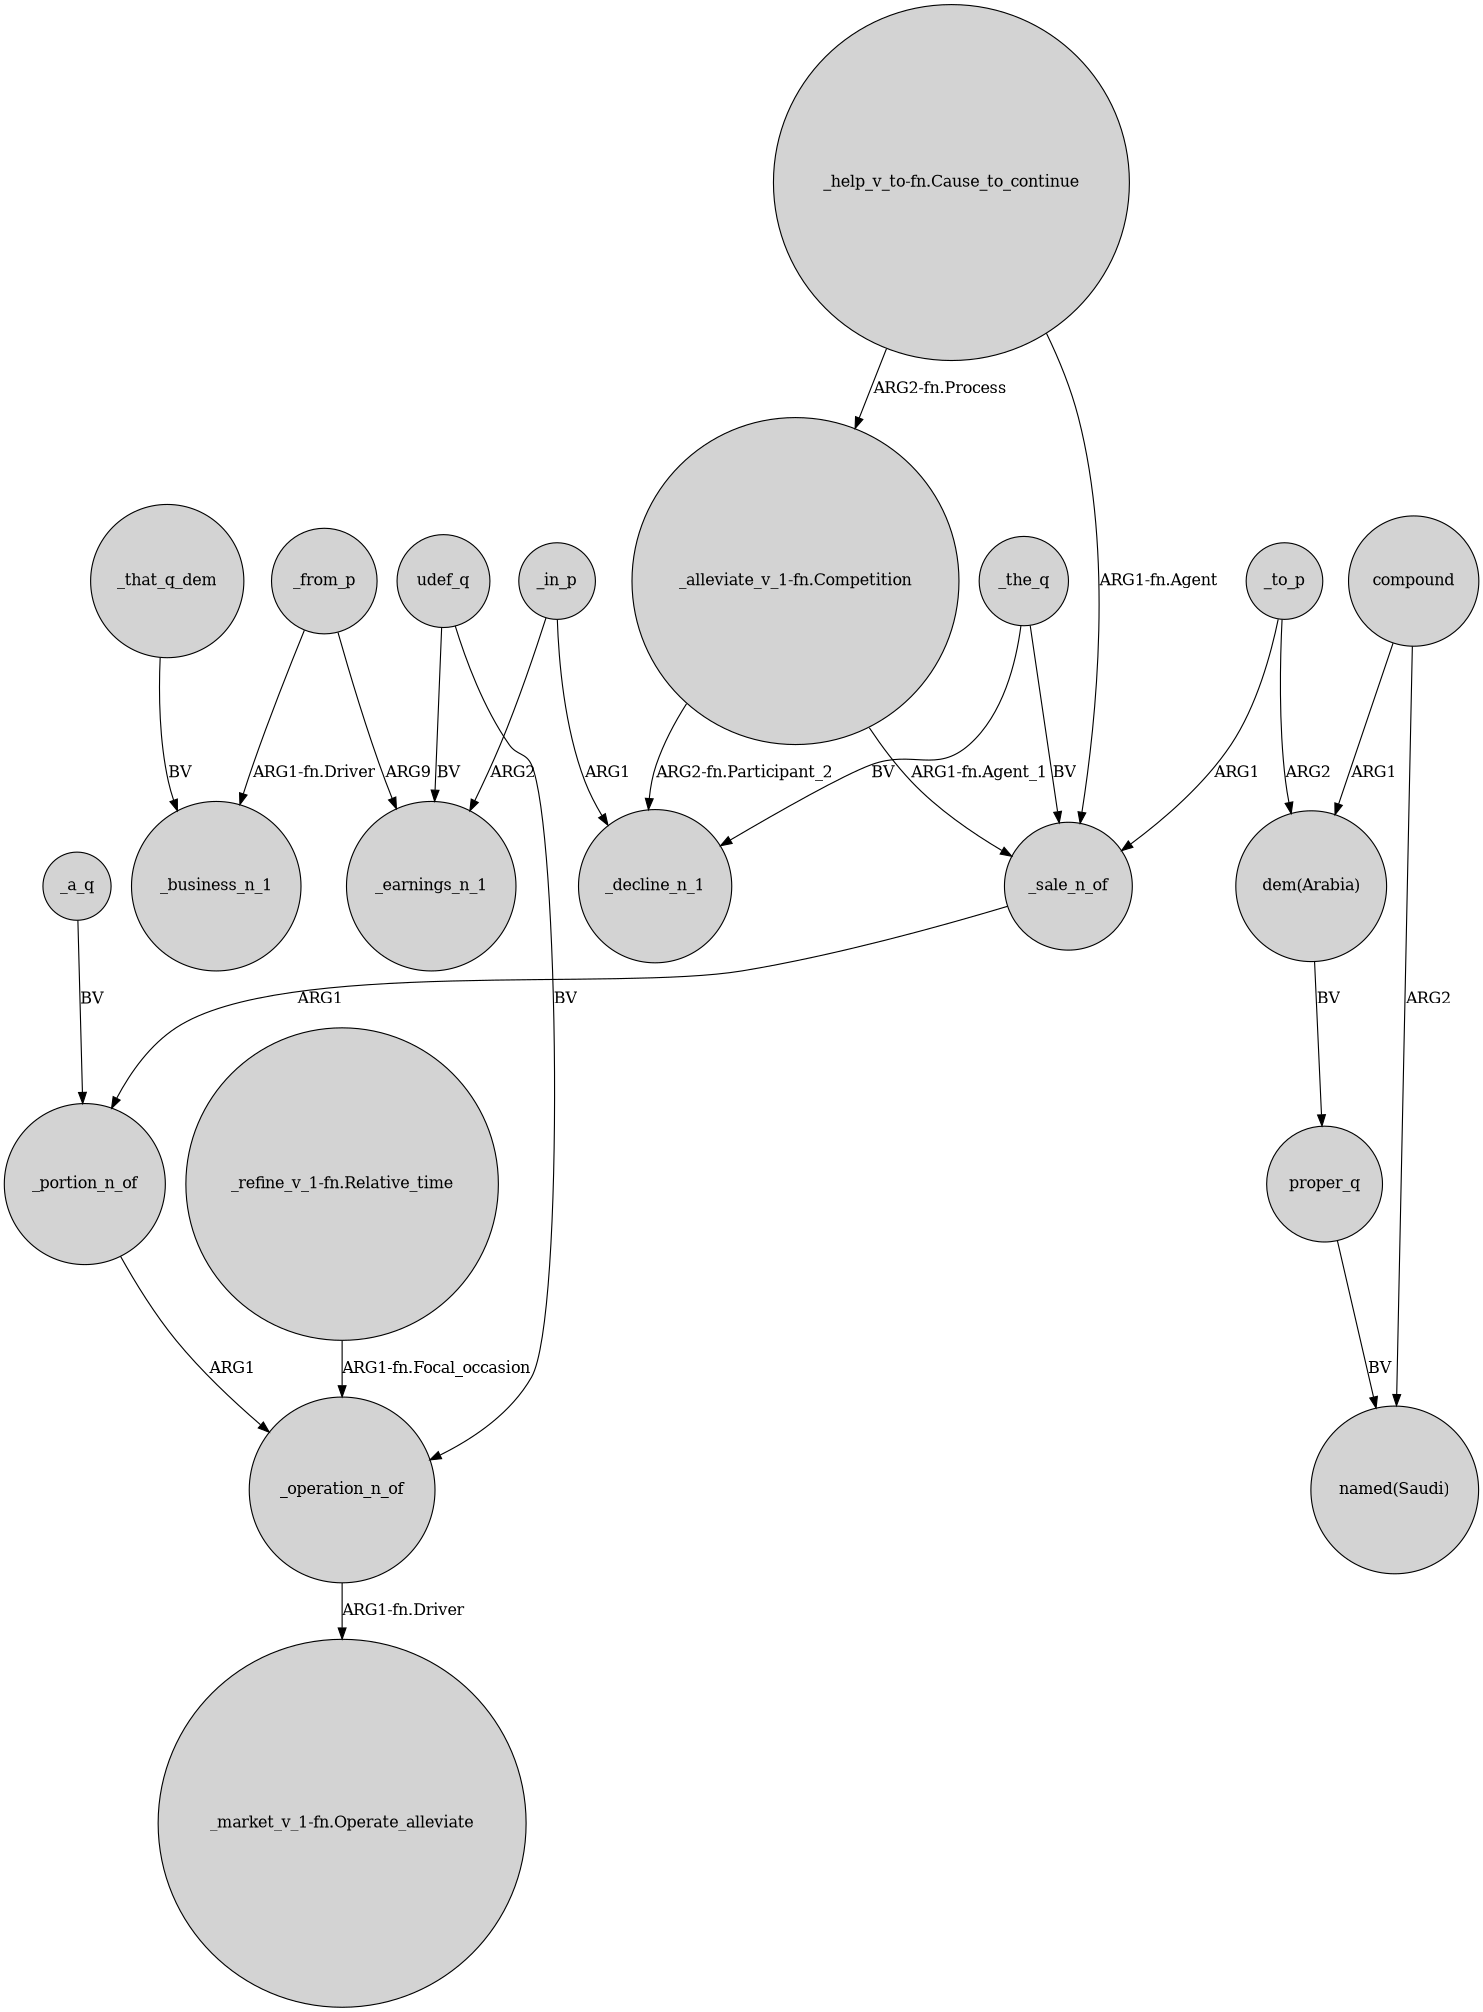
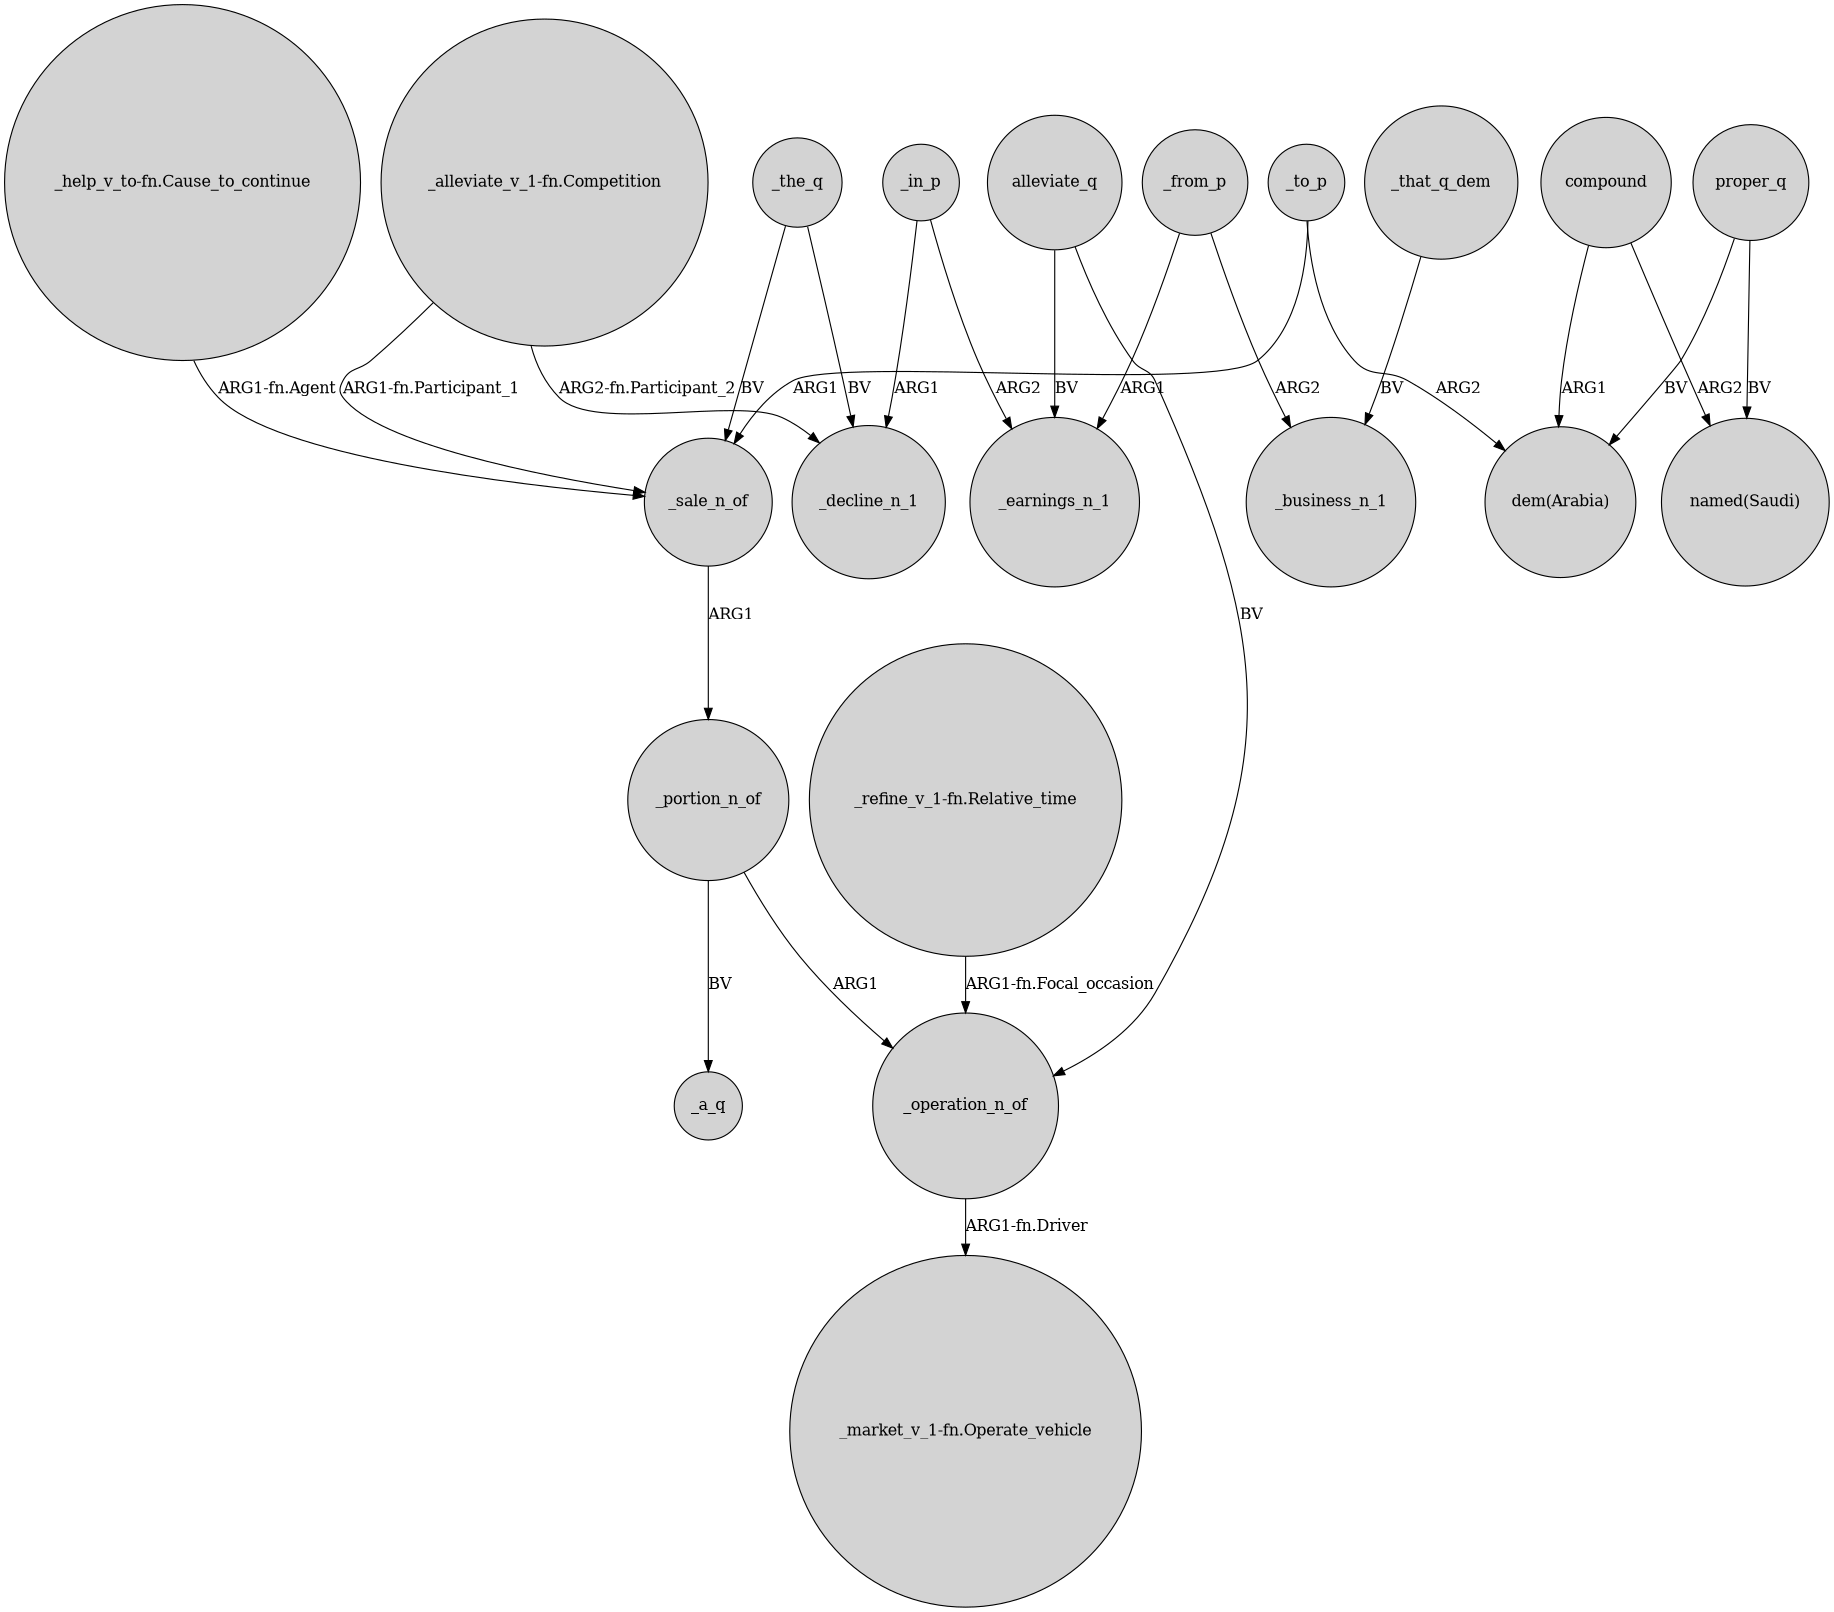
edge "_help_v_to-fn.Cause_to_continue" -> "_alleviate_v_1-fn.Competition": removed, label "ARG2-fn.Process"
node "udef_q": label "udef_q" -> "alleviate_q"
edge "_from_p" -> "_business_n_1": label "ARG1-fn.Driver" -> "ARG2"
edge "_from_p" -> "_earnings_n_1": label "ARG9" -> "ARG1"
edge "_alleviate_v_1-fn.Competition" -> "_sale_n_of": label "ARG1-fn.Agent_1" -> "ARG1-fn.Participant_1"
edge "_a_q" -> "_portion_n_of": reversed
edge "dem(Arabia)" -> "proper_q": reversed
node "_market_v_1-fn.Operate_alleviate": label "_market_v_1-fn.Operate_alleviate" -> "_market_v_1-fn.Operate_vehicle"
